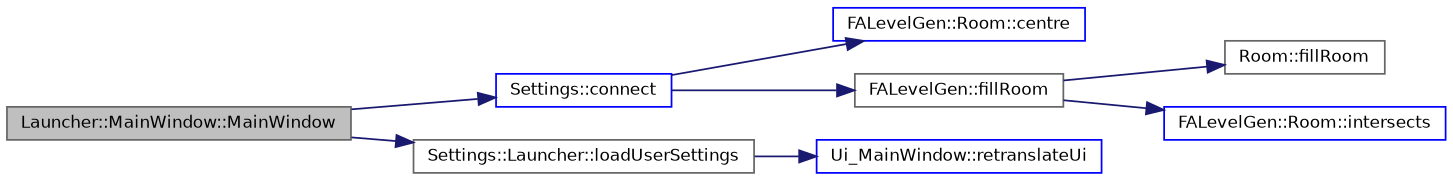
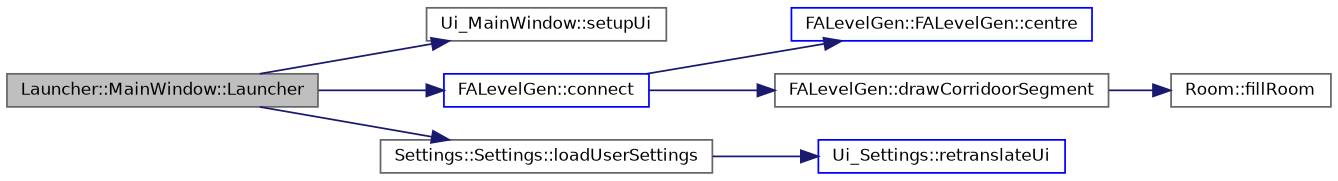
node "Ui_MainWindow::setupUi": added
node "FALevelGen::Room::centre": label "FALevelGen::Room::centre" -> "FALevelGen::FALevelGen::centre"
node "Settings::connect": label "Settings::connect" -> "FALevelGen::connect"
node "FALevelGen::fillRoom": label "FALevelGen::fillRoom" -> "FALevelGen::drawCorridoorSegment"
node "Launcher::MainWindow::MainWindow": label "Launcher::MainWindow::MainWindow" -> "Launcher::MainWindow::Launcher"
node "FALevelGen::Room::intersects": removed
node "Settings::Launcher::loadUserSettings": label "Settings::Launcher::loadUserSettings" -> "Settings::Settings::loadUserSettings"
node "Ui_MainWindow::retranslateUi": label "Ui_MainWindow::retranslateUi" -> "Ui_Settings::retranslateUi"
